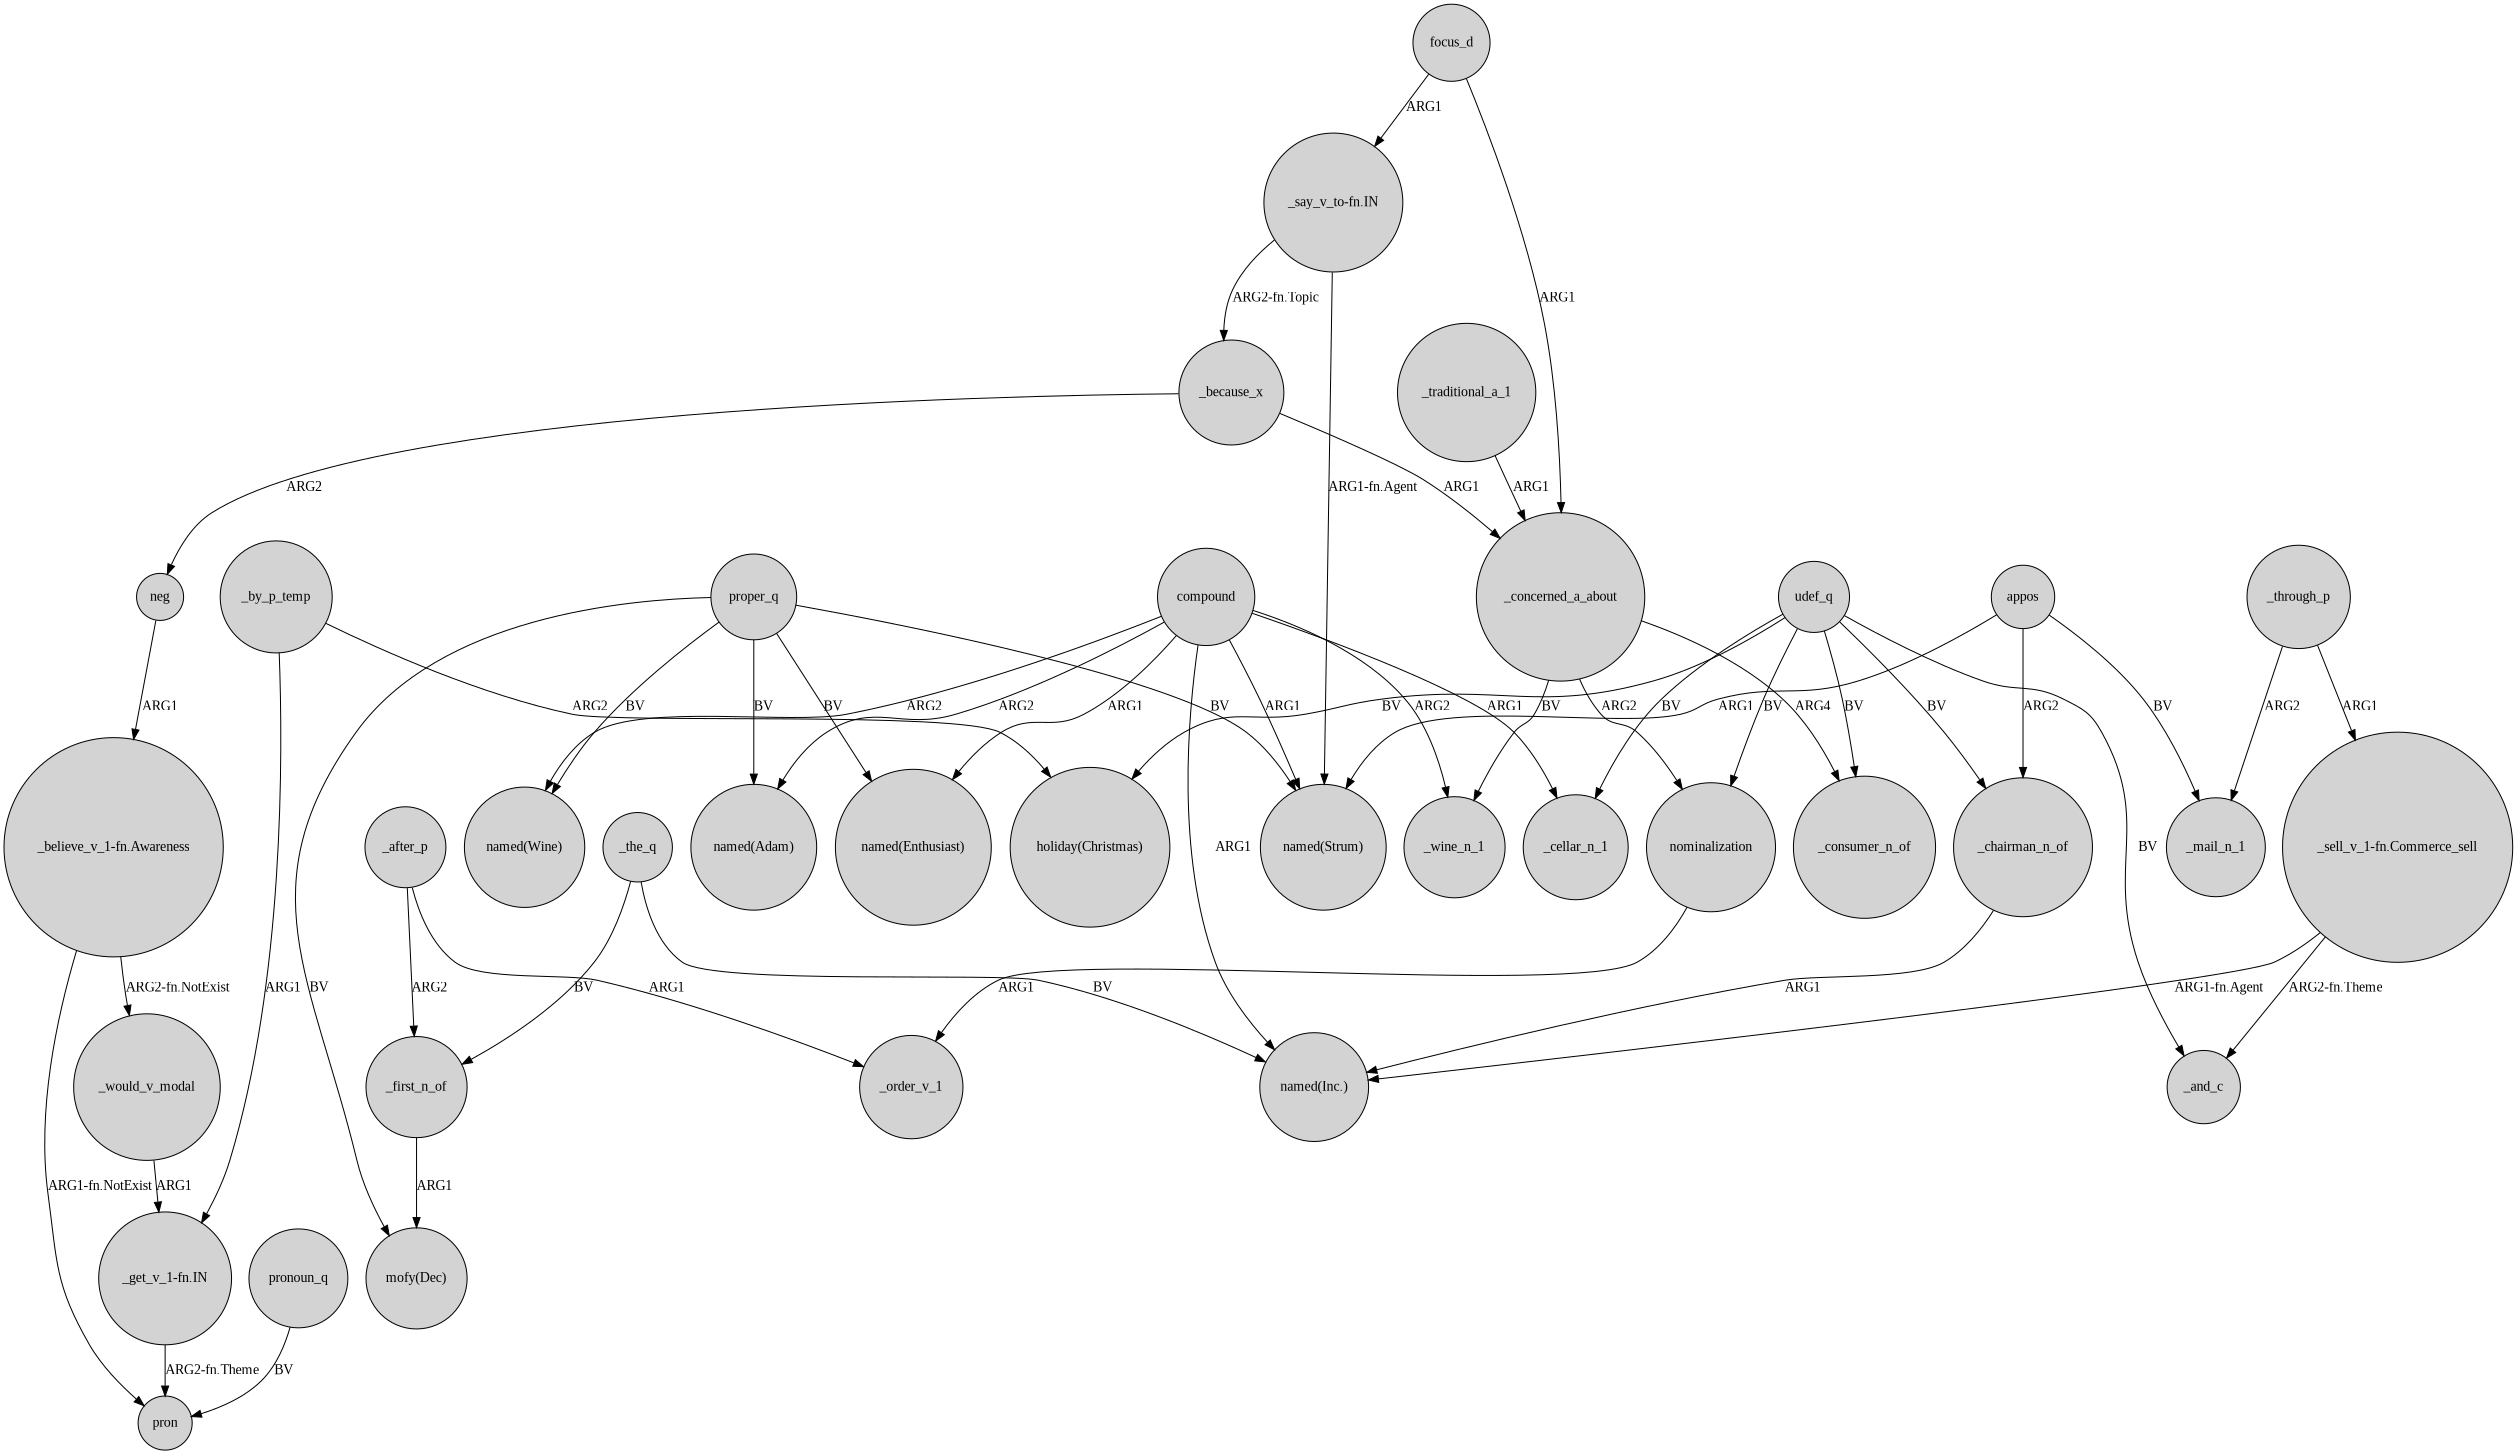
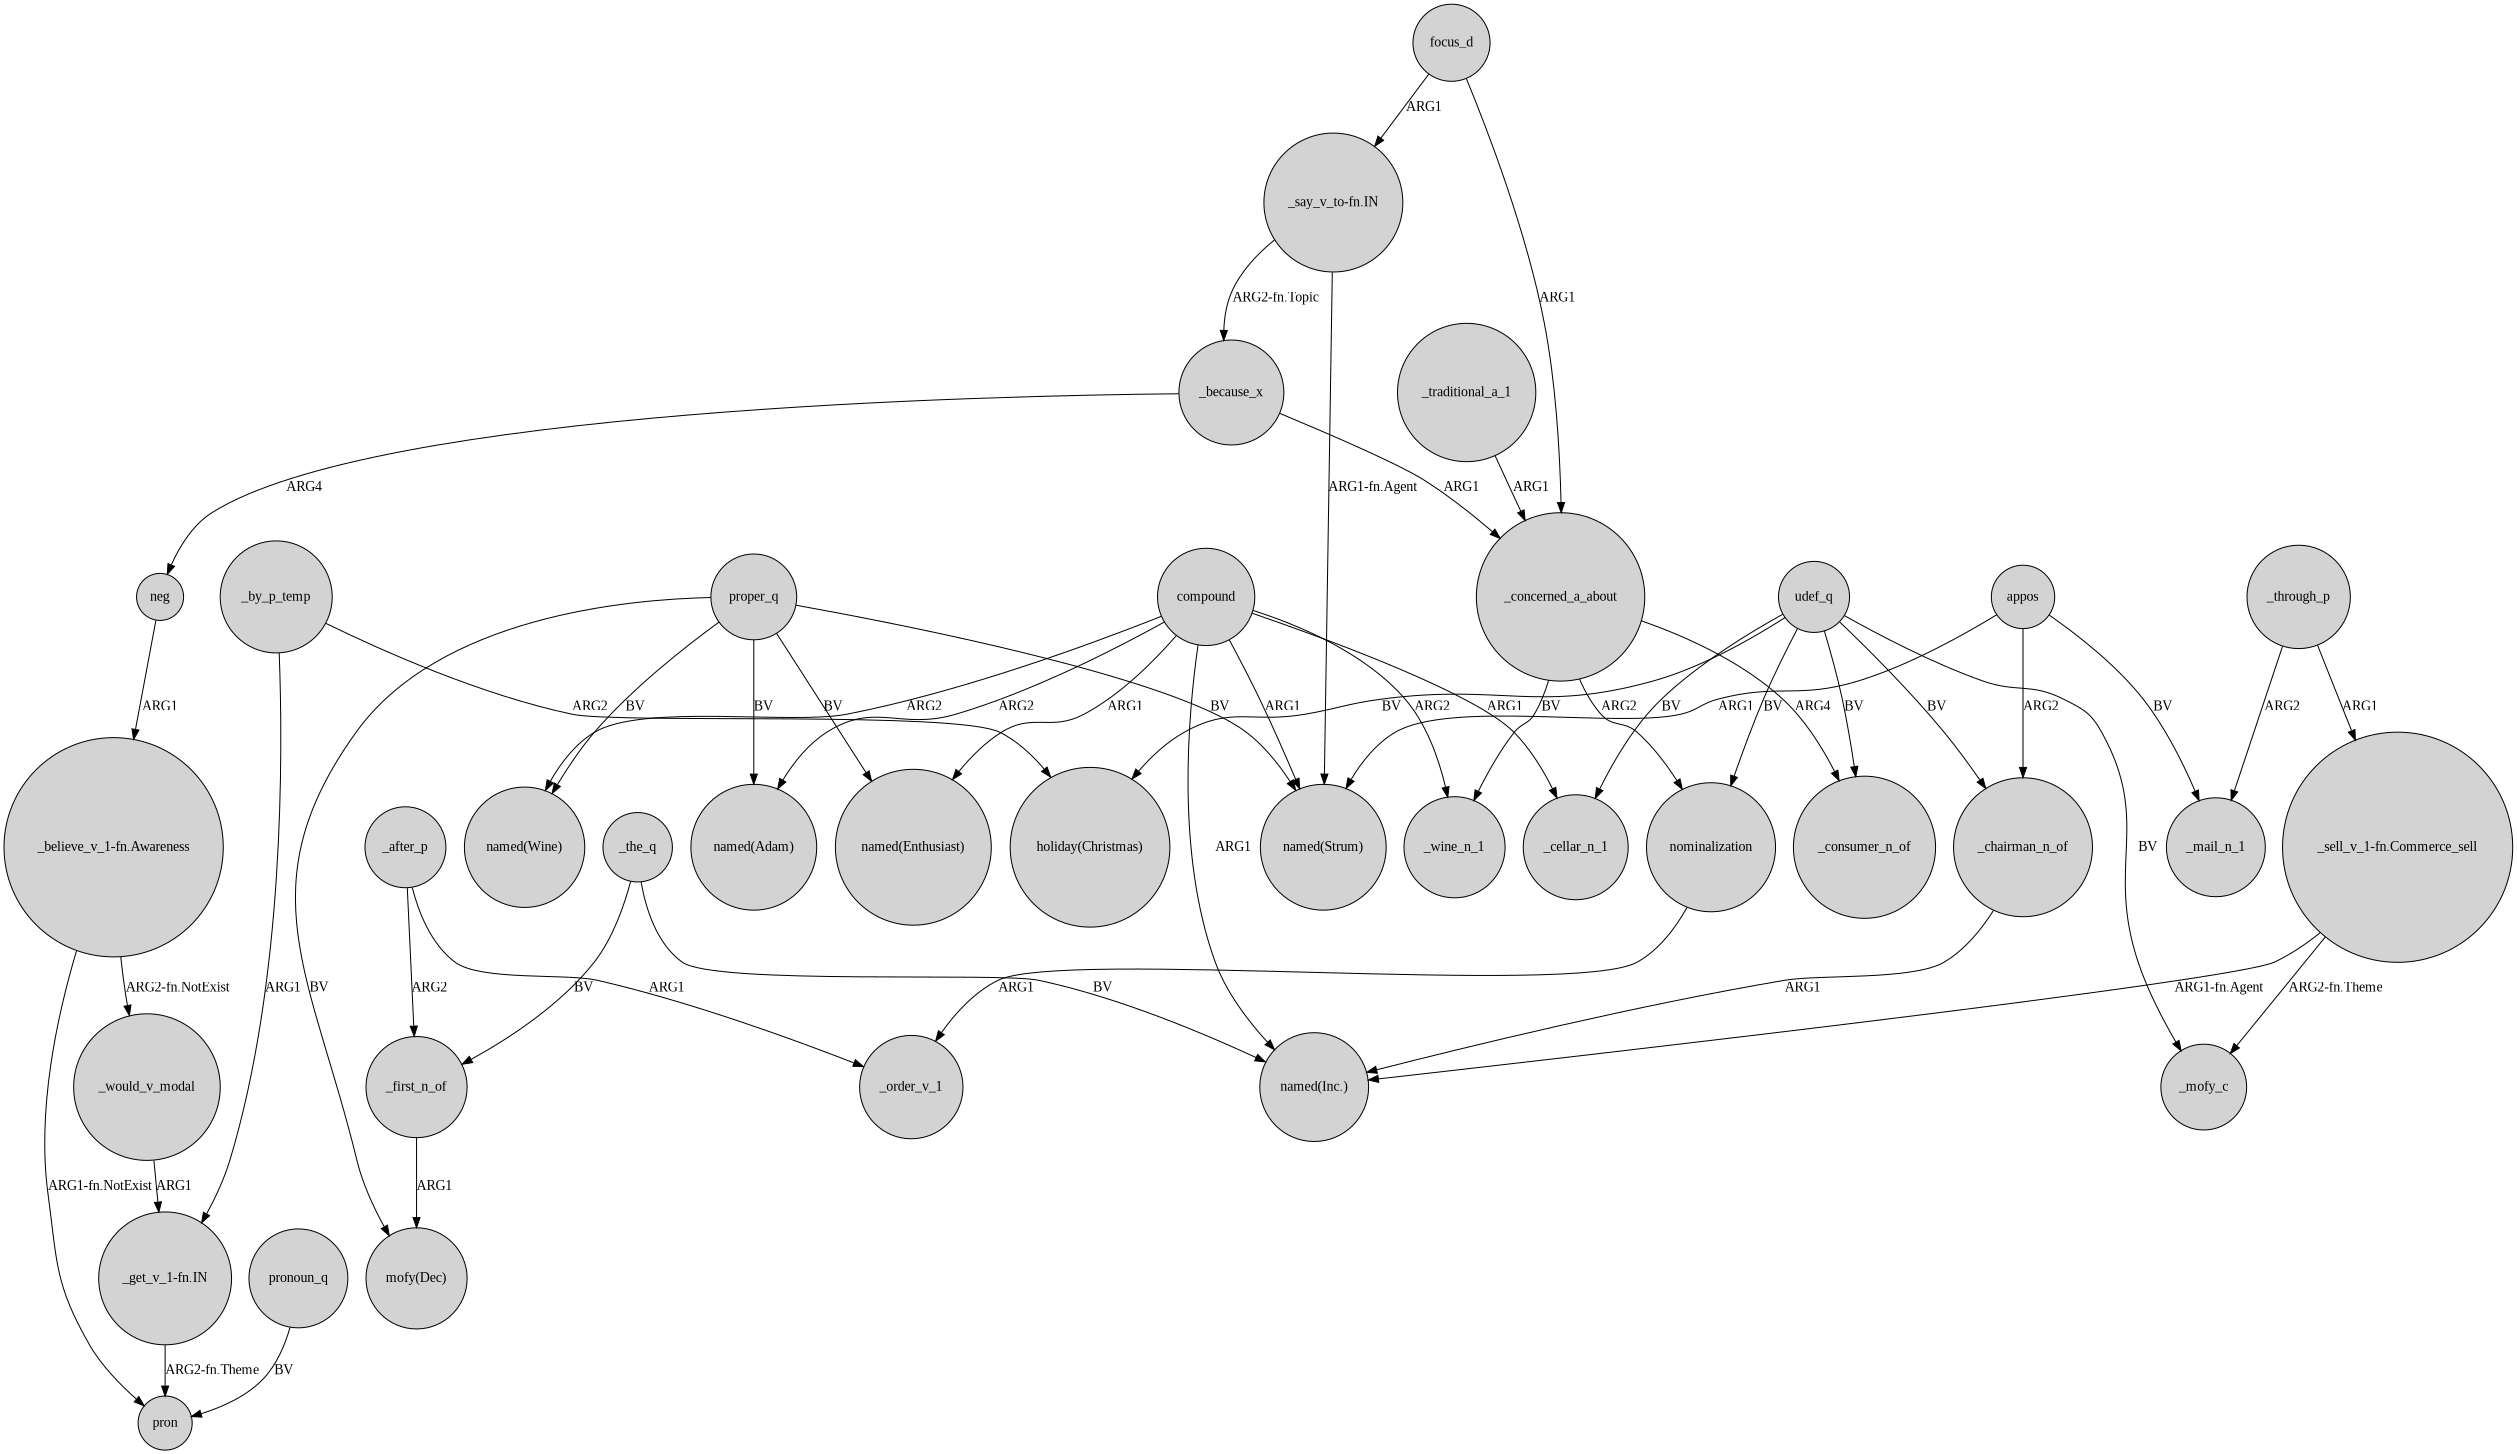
edge "_because_x" -> "neg": label "ARG2" -> "ARG4"
node "_and_c": label "_and_c" -> "_mofy_c"
